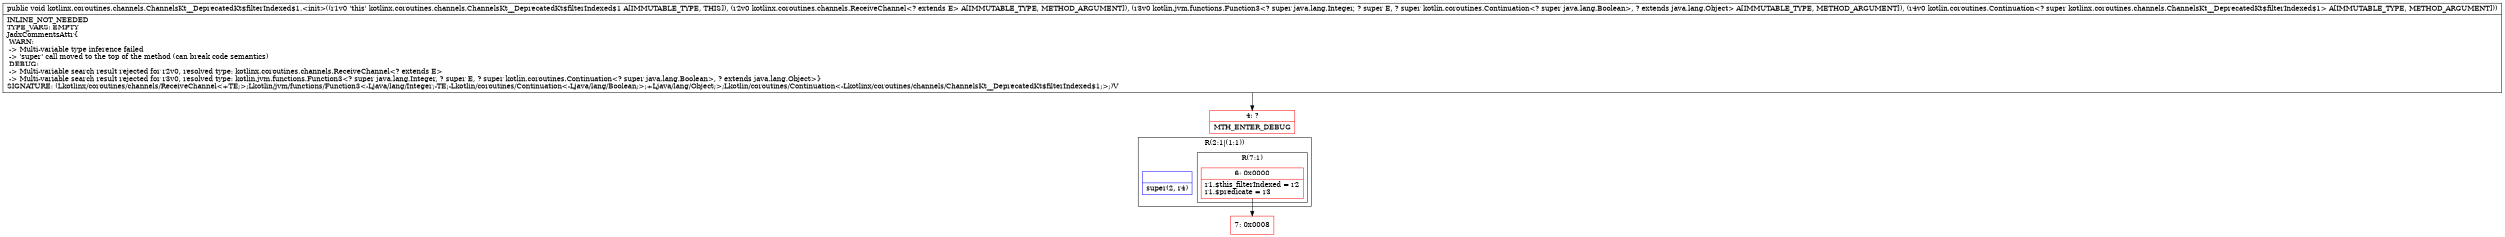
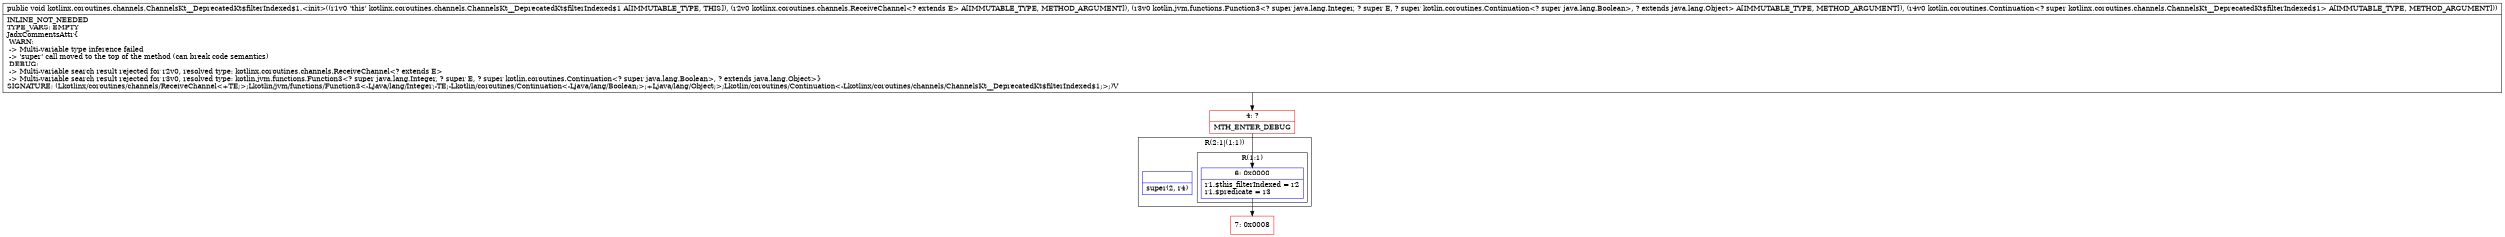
edge "4: ?" -> "6: 0x0000": added
cluster "R(7:1)": label "R(7:1)" -> "R(1:1)"
node "6: 0x0000": color red -> blue
